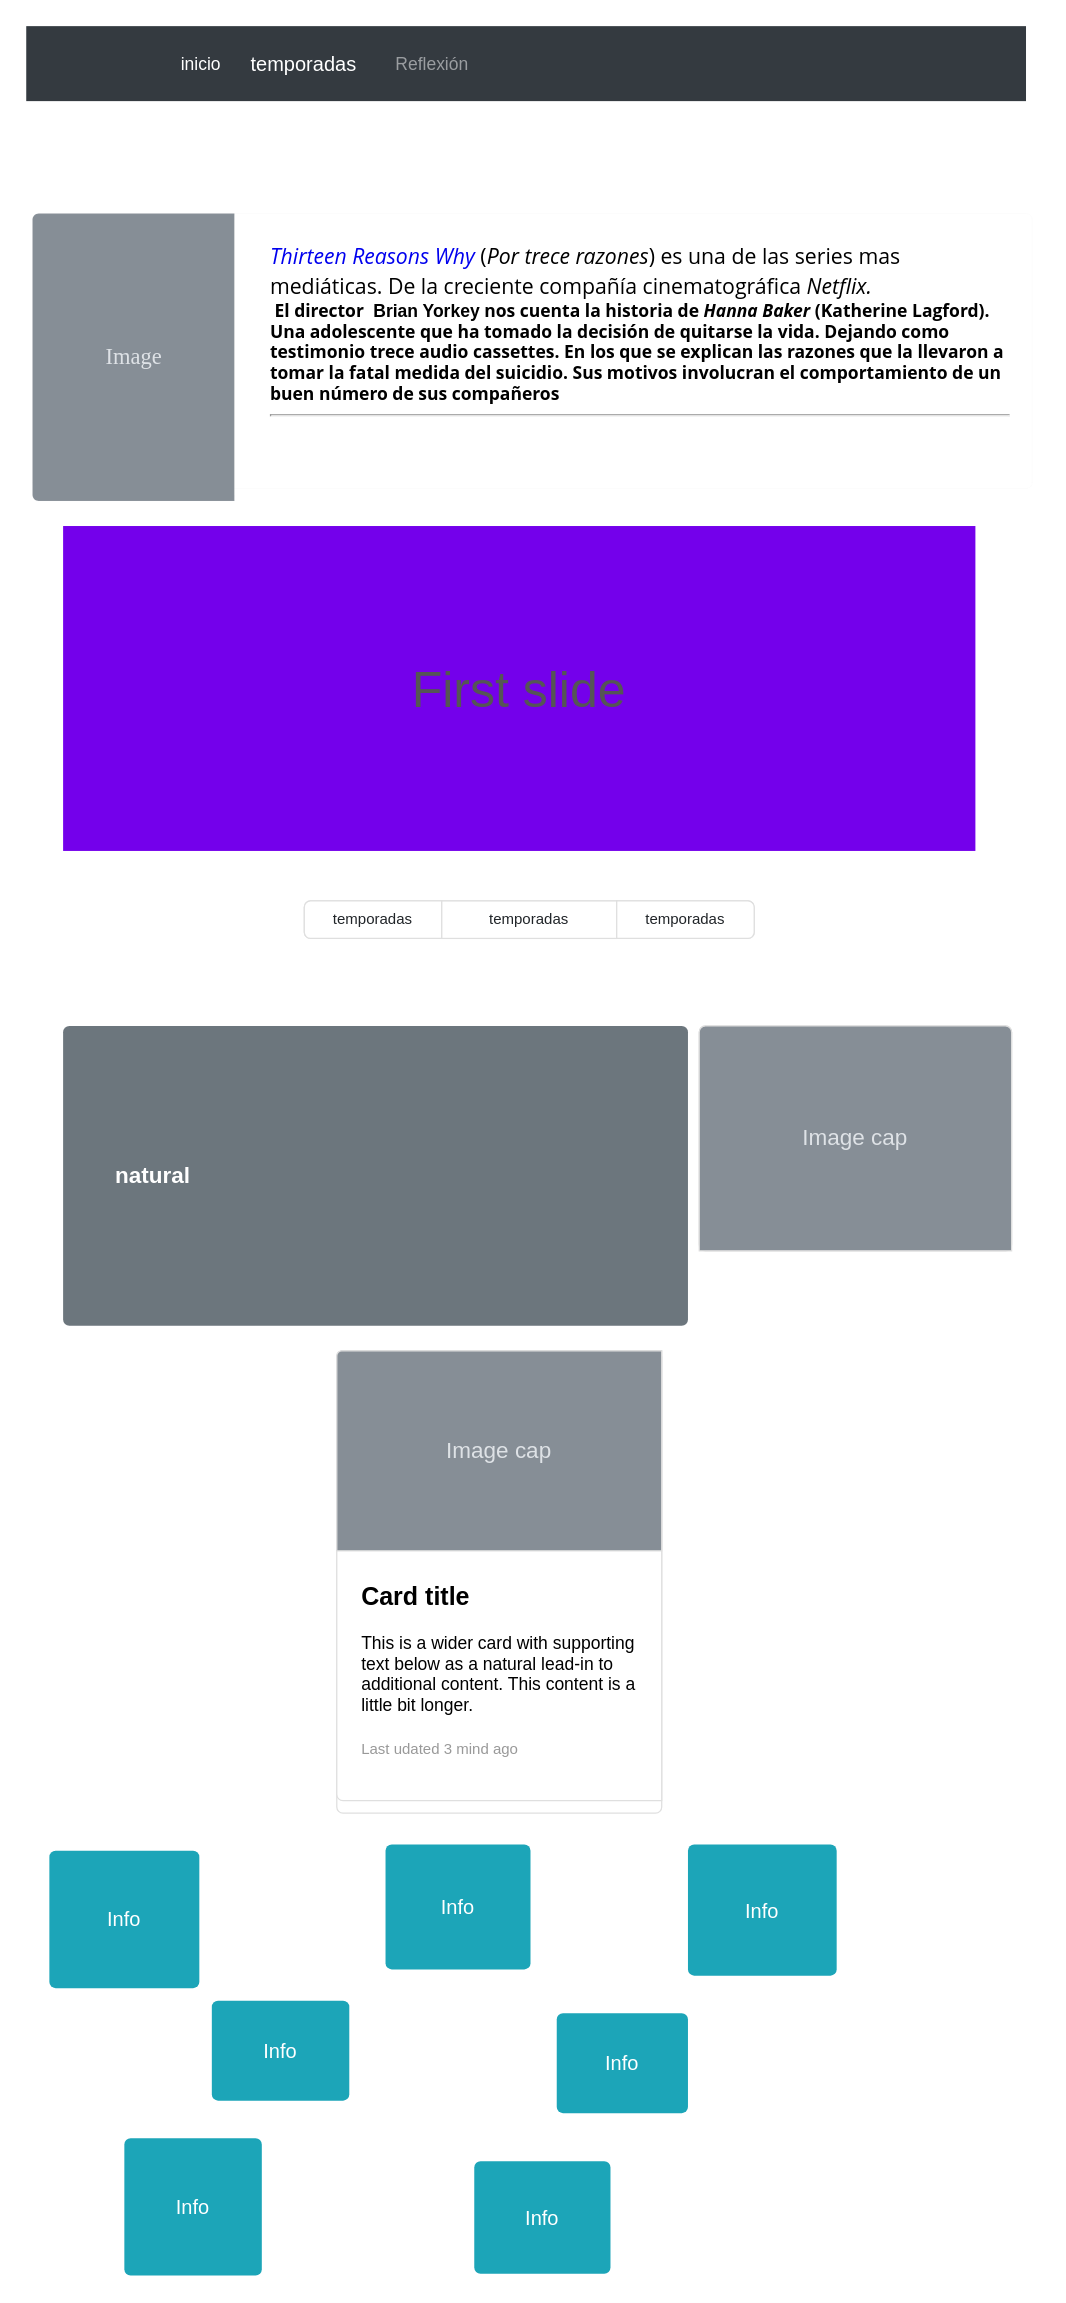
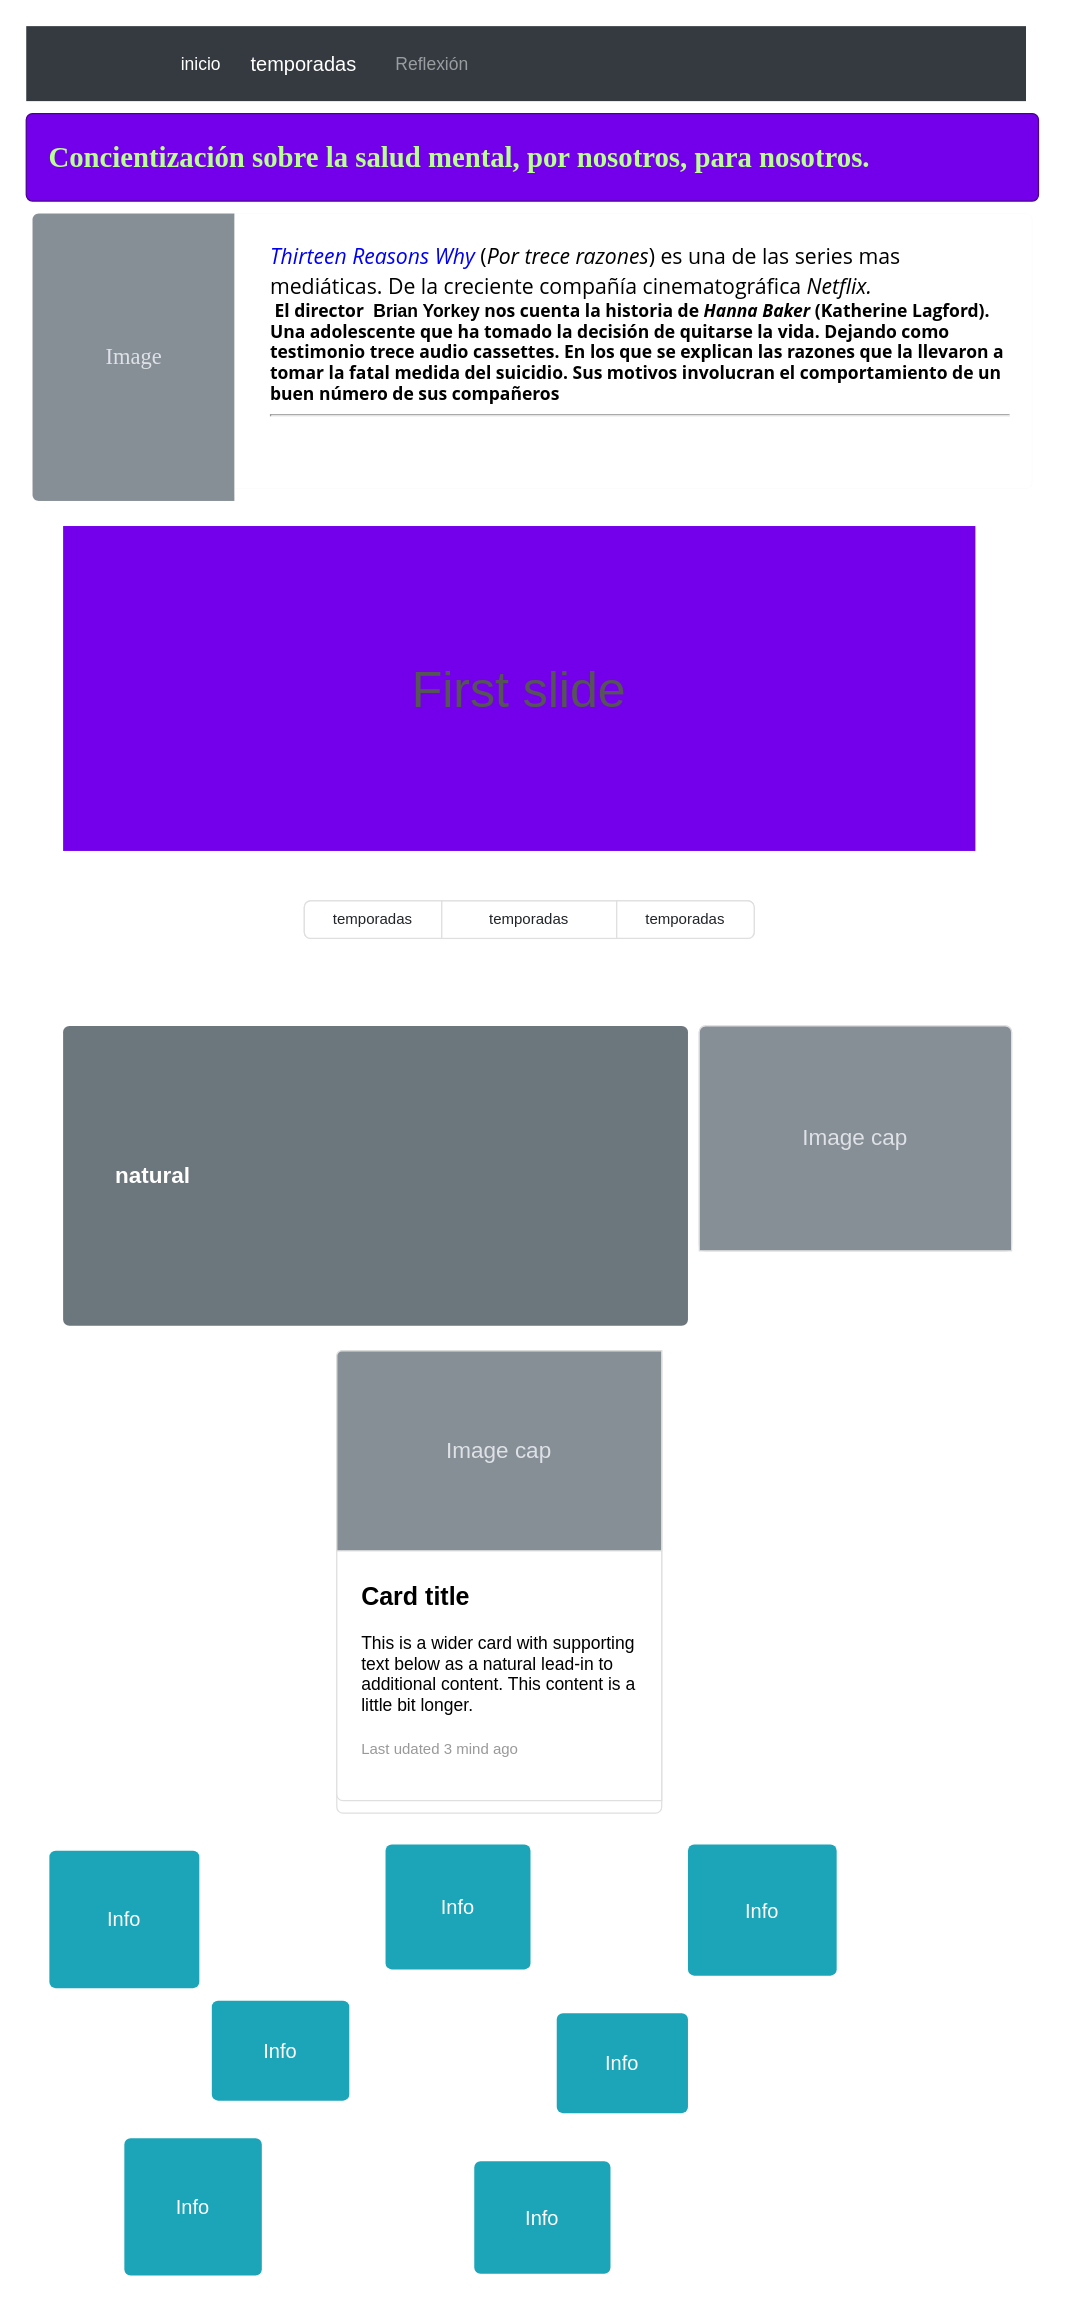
node "Concientización sobre la salud mental, por nosotros, para nosotros.": added
